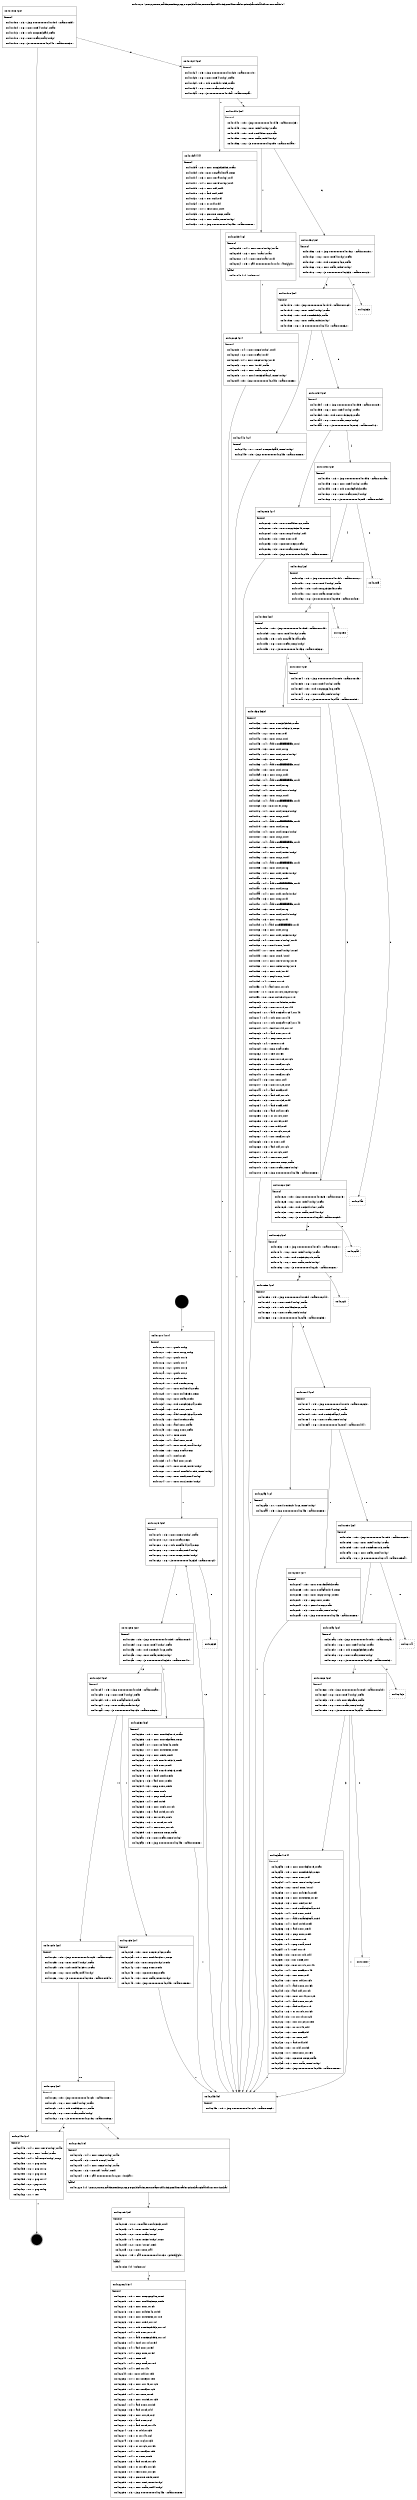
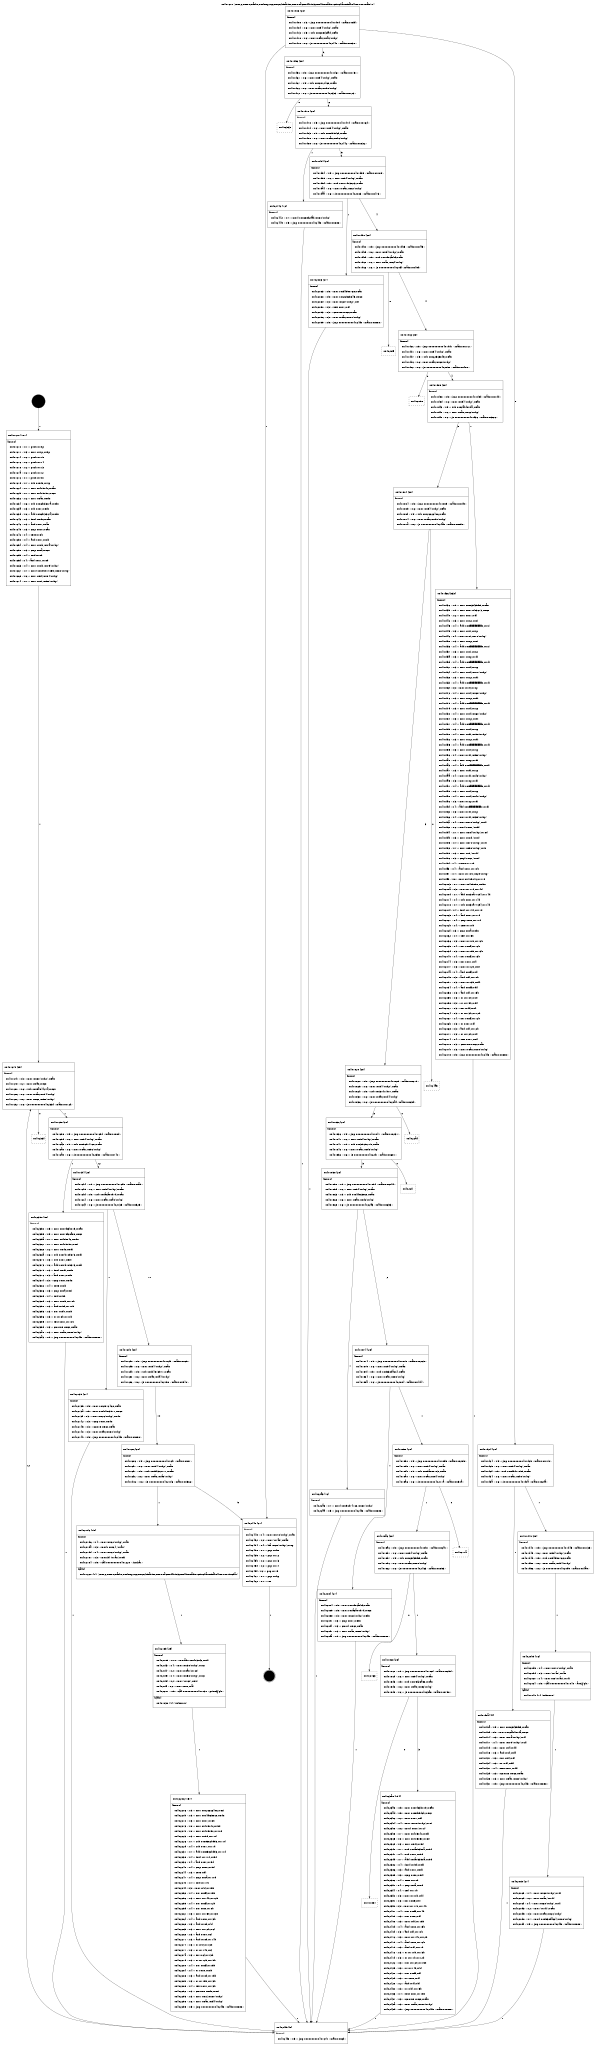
edge "0x401d40 [28]" -> "0x401d5c [28]": now "0x401d08 [28]" -> "0x401d5c [28]"
edge "0x401ec8 [28]" -> "0x4024f8 [5]": now "0x402206 [157]" -> "0x4024f8 [5]"
